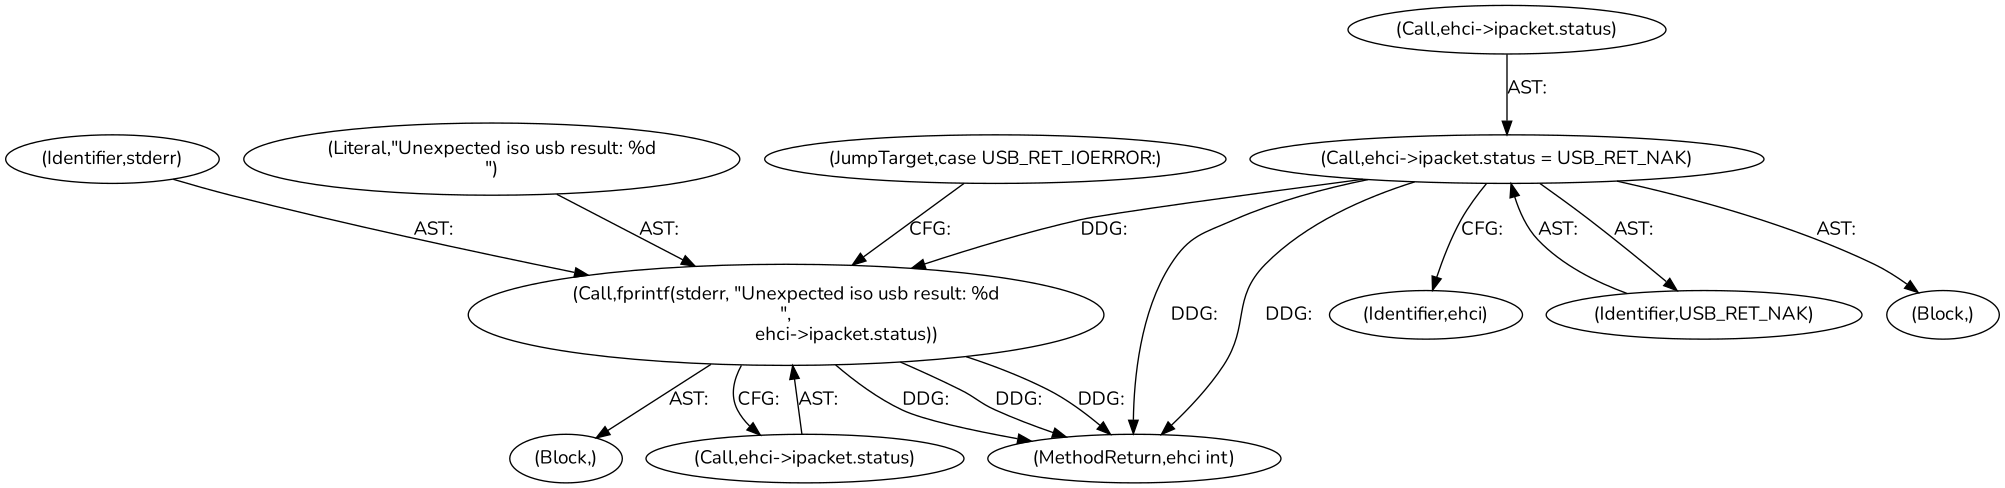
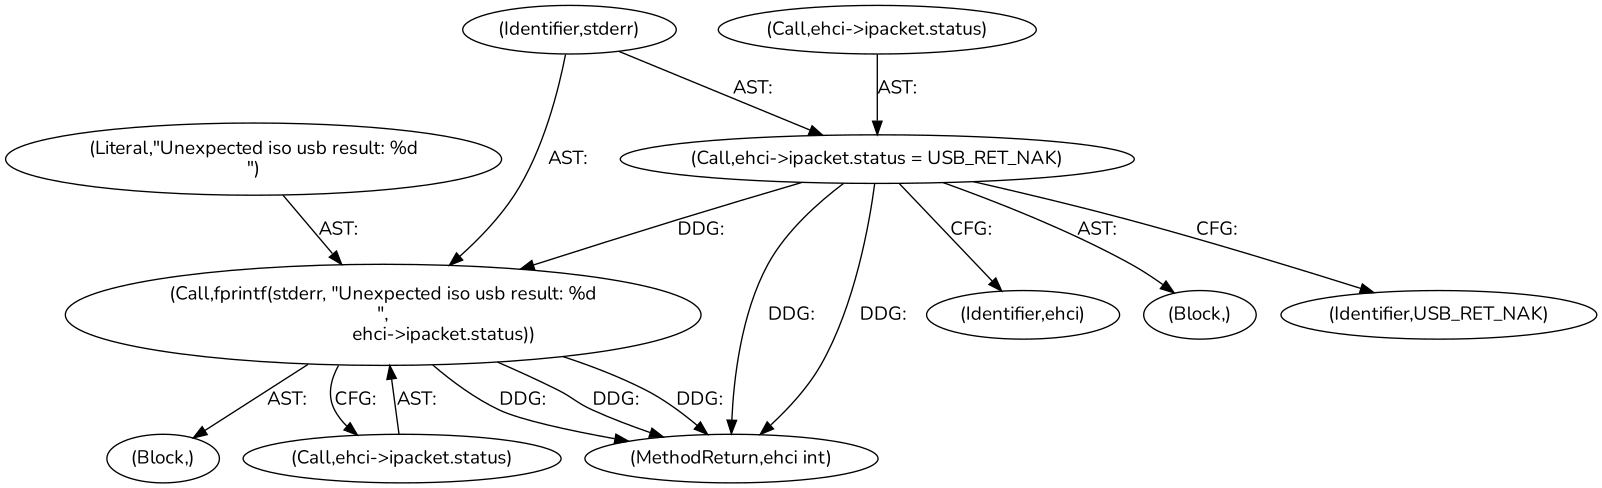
node "(JumpTarget,case USB_RET_IOERROR:)": removed
edge "(Call,ehci->ipacket.status = USB_RET_NAK)" -> "(Identifier,USB_RET_NAK)": label "AST: " -> "CFG: "
edge "(Identifier,USB_RET_NAK)" -> "(Call,ehci->ipacket.status = USB_RET_NAK)": now "(Identifier,stderr)" -> "(Call,ehci->ipacket.status = USB_RET_NAK)"
